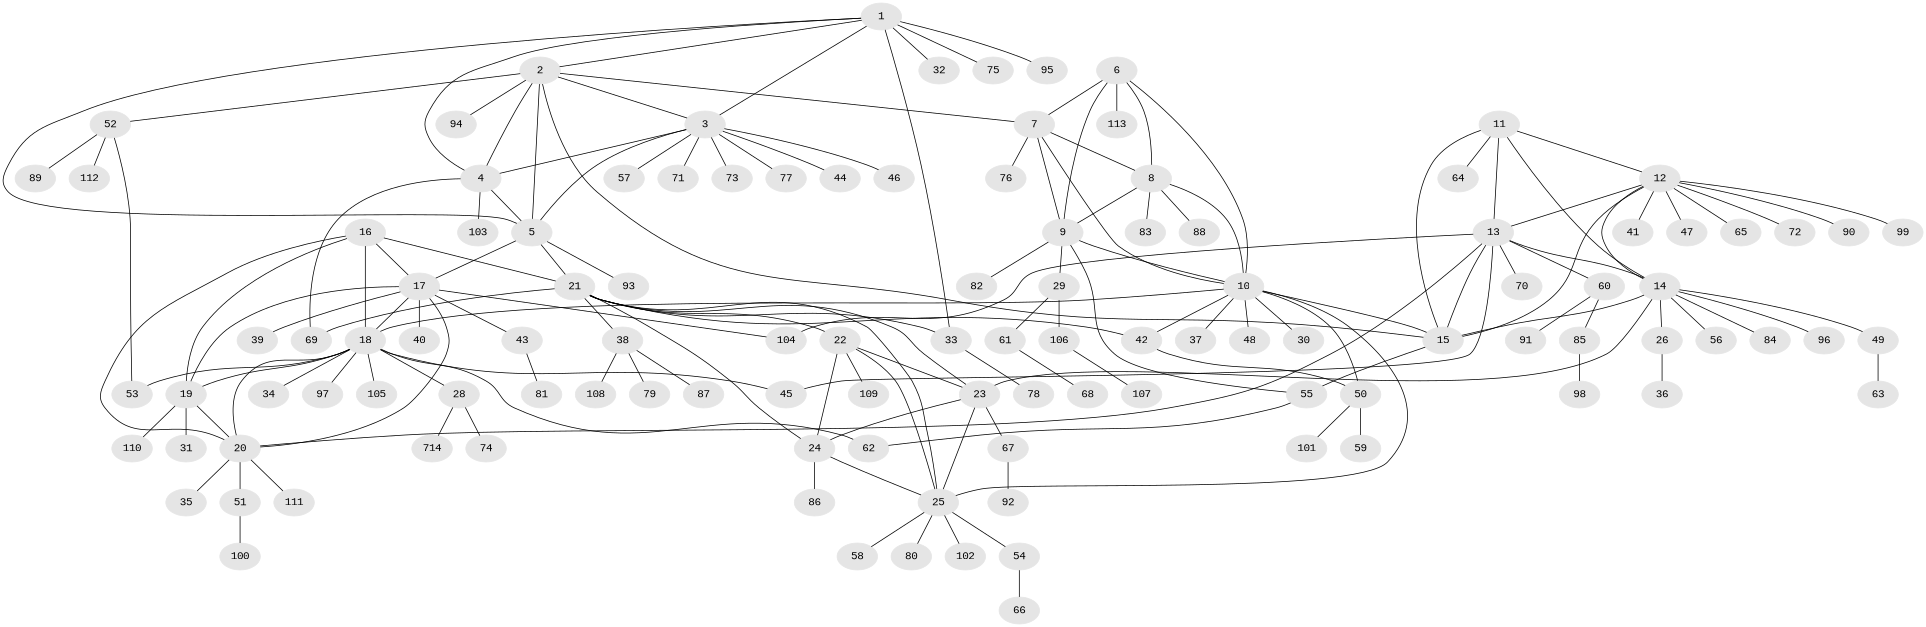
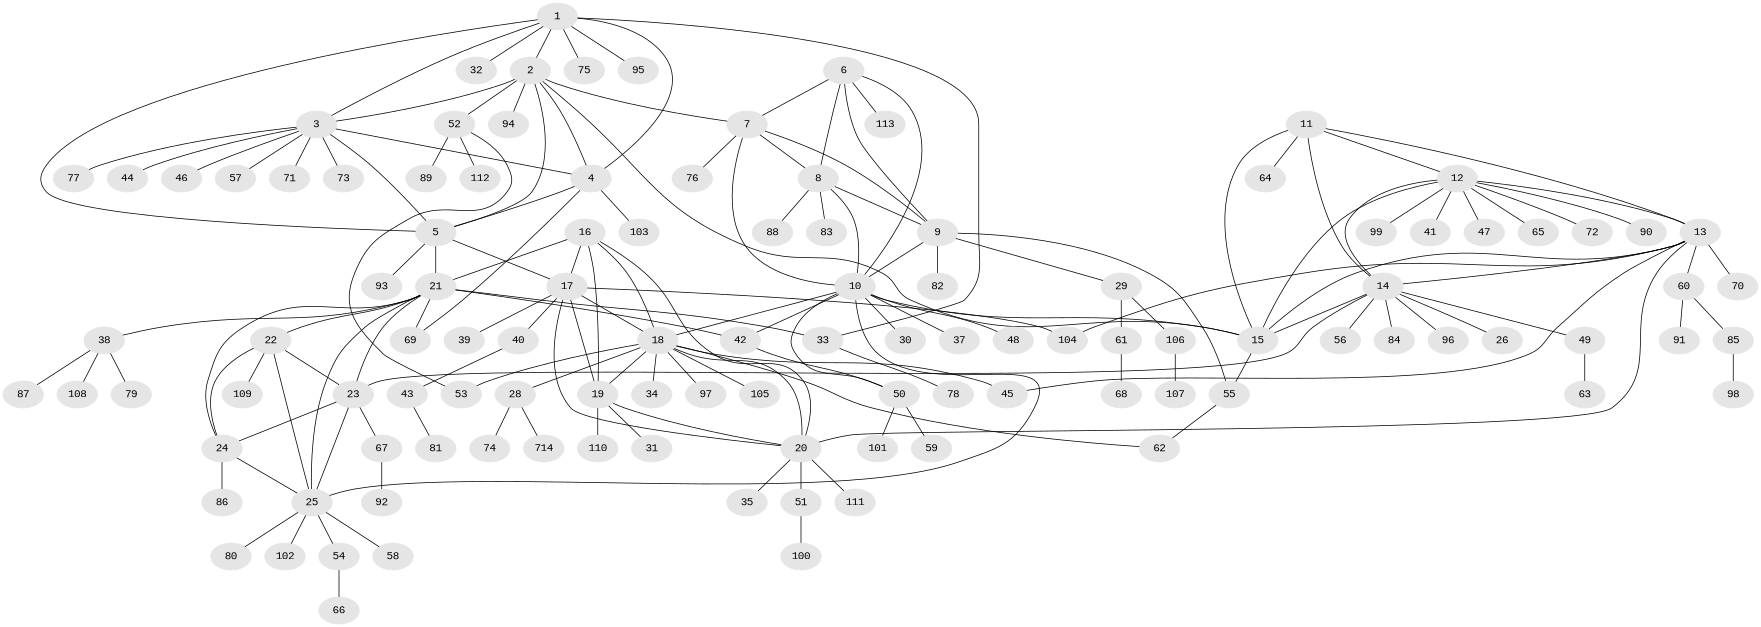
edge "17" -- "43": now "40" -- "43"
node "36": removed
